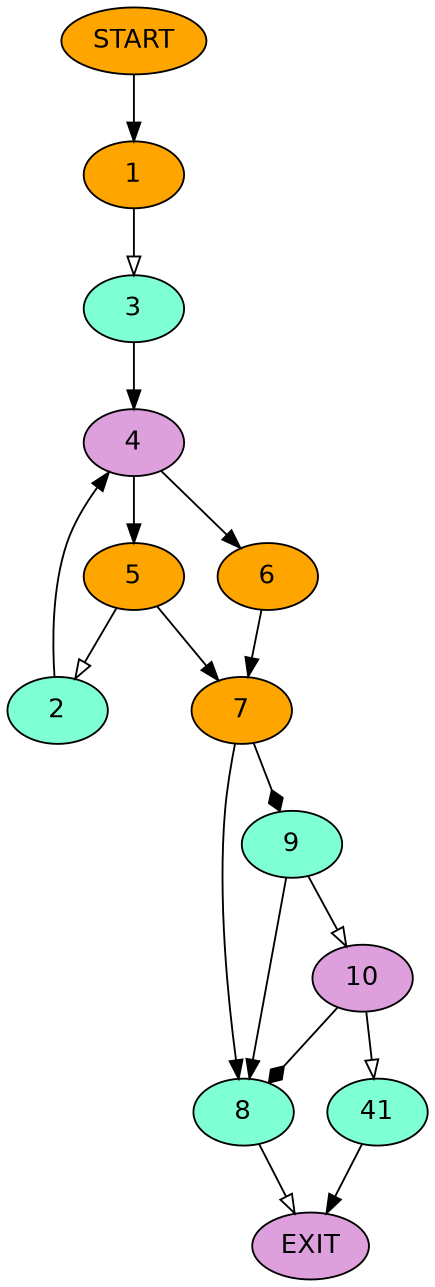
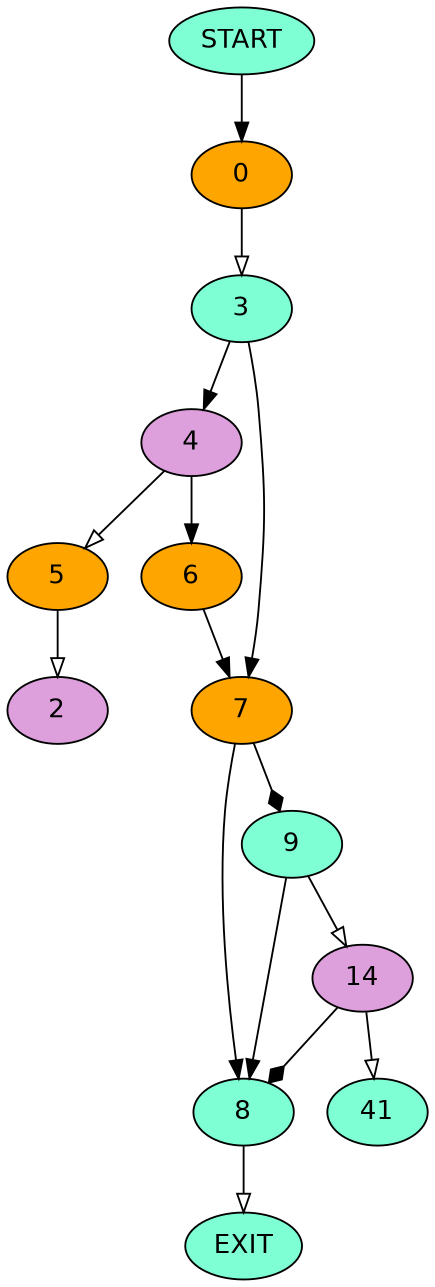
node "START": fillcolor orange -> aquamarine
node "1": label "1" -> "0"
edge "4" -> "5": arrowhead normal -> onormal
edge "2" -> "4": removed
edge "5" -> "7": now "3" -> "7"
node "2": fillcolor aquamarine -> plum
node "10": label "10" -> "14"
edge "41" -> "EXIT": removed
node "EXIT": fillcolor plum -> aquamarine
